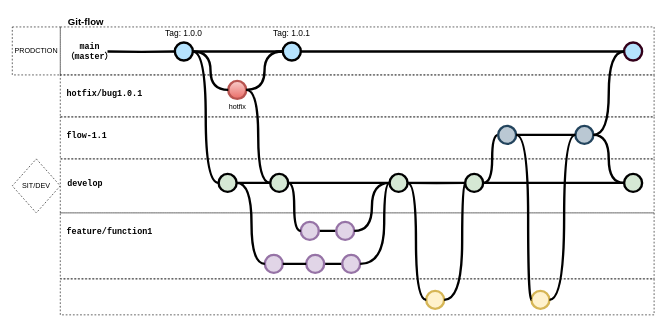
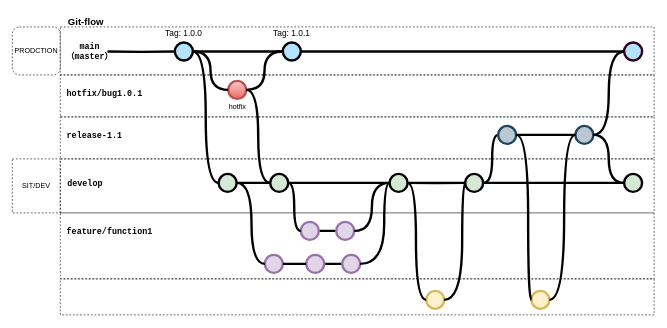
node "PRODCTION": shape rectangle -> rounded rectangle
node "flow-1.1": label "flow-1.1" -> "release-1.1"
node "SIT/DEV": shape diamond -> rectangle
